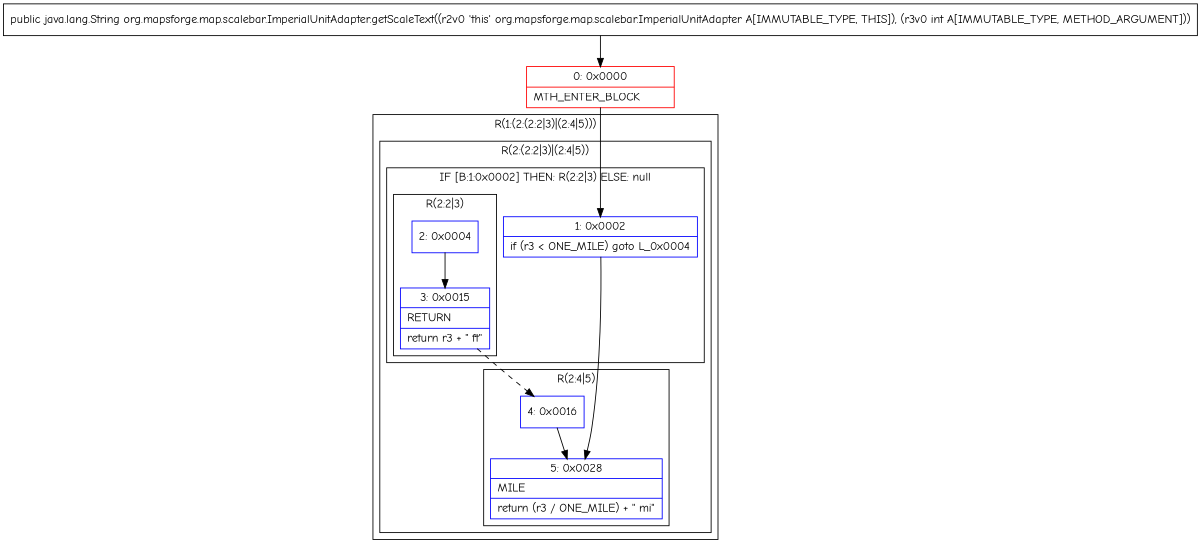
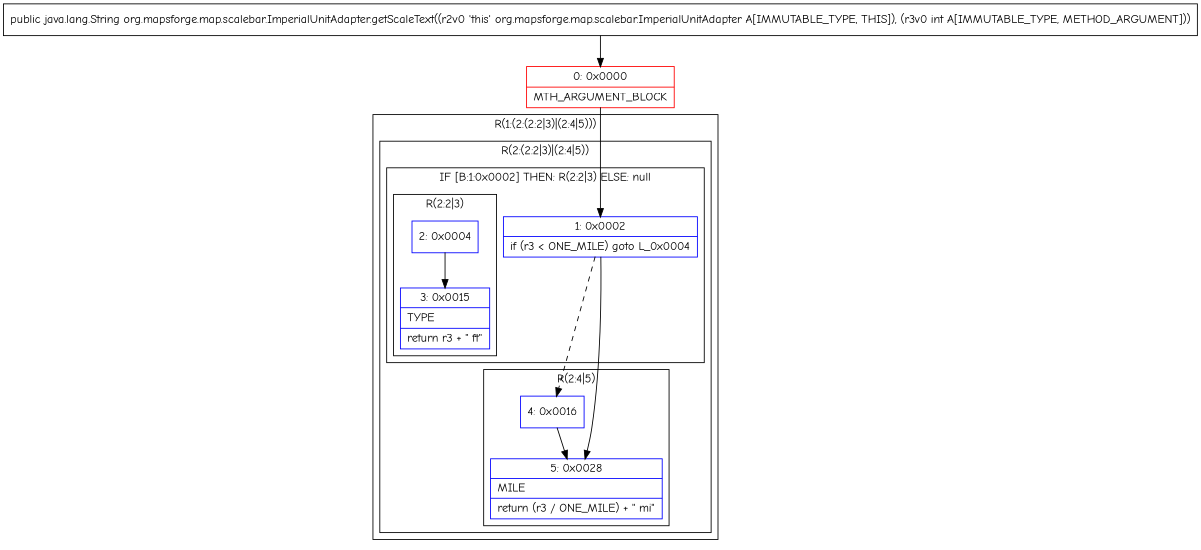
node "0: 0x0000": text "MTH_ENTER_BLOCK" -> "MTH_ARGUMENT_BLOCK"
node "3: 0x0015": text "RETURN" -> "TYPE"
edge "3: 0x0015" -> "4: 0x0016": now "1: 0x0002" -> "4: 0x0016"
